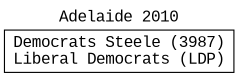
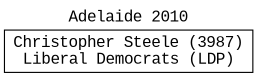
node "Democrats Steele (3987) Liberal Democrats (LDP)": label "Democrats Steele (3987) Liberal Democrats (LDP)" -> "Christopher Steele (3987) Liberal Democrats (LDP)"
